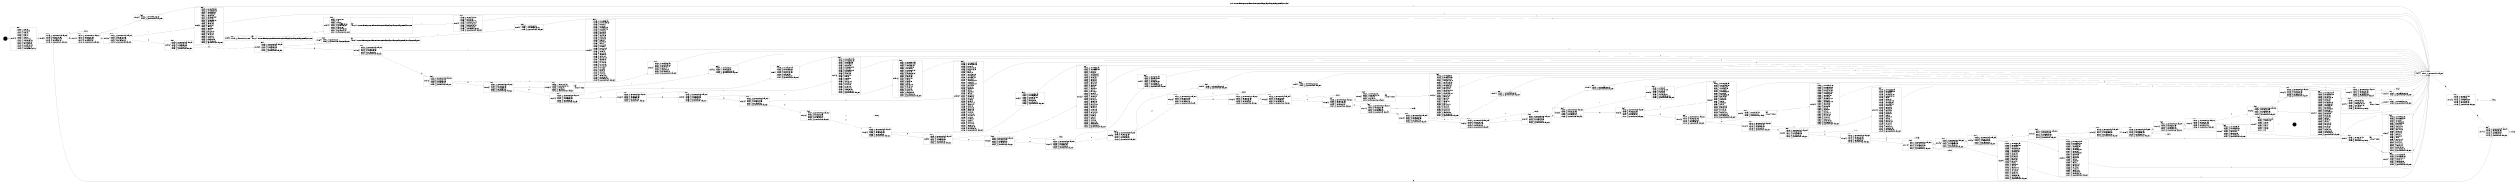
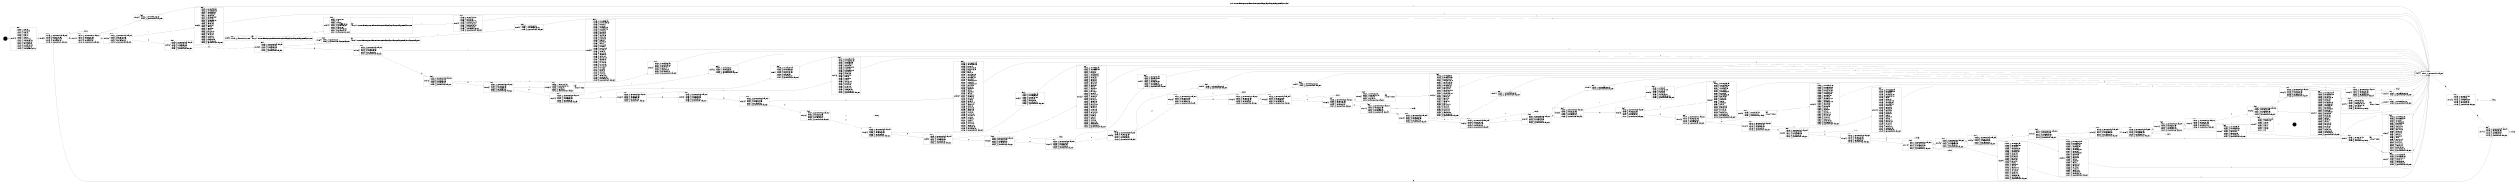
node "0x401a91 [88]": removed
